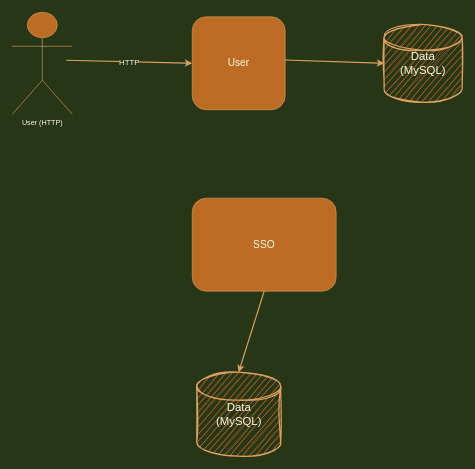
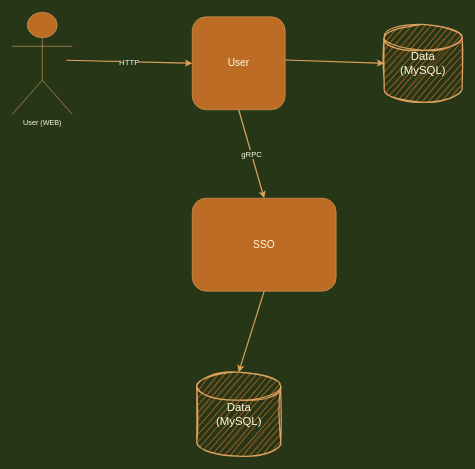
node "User (HTTP)": label "User (HTTP)" -> "User (WEB)"
edge "User" -> "SSO": added, label "gRPC"
